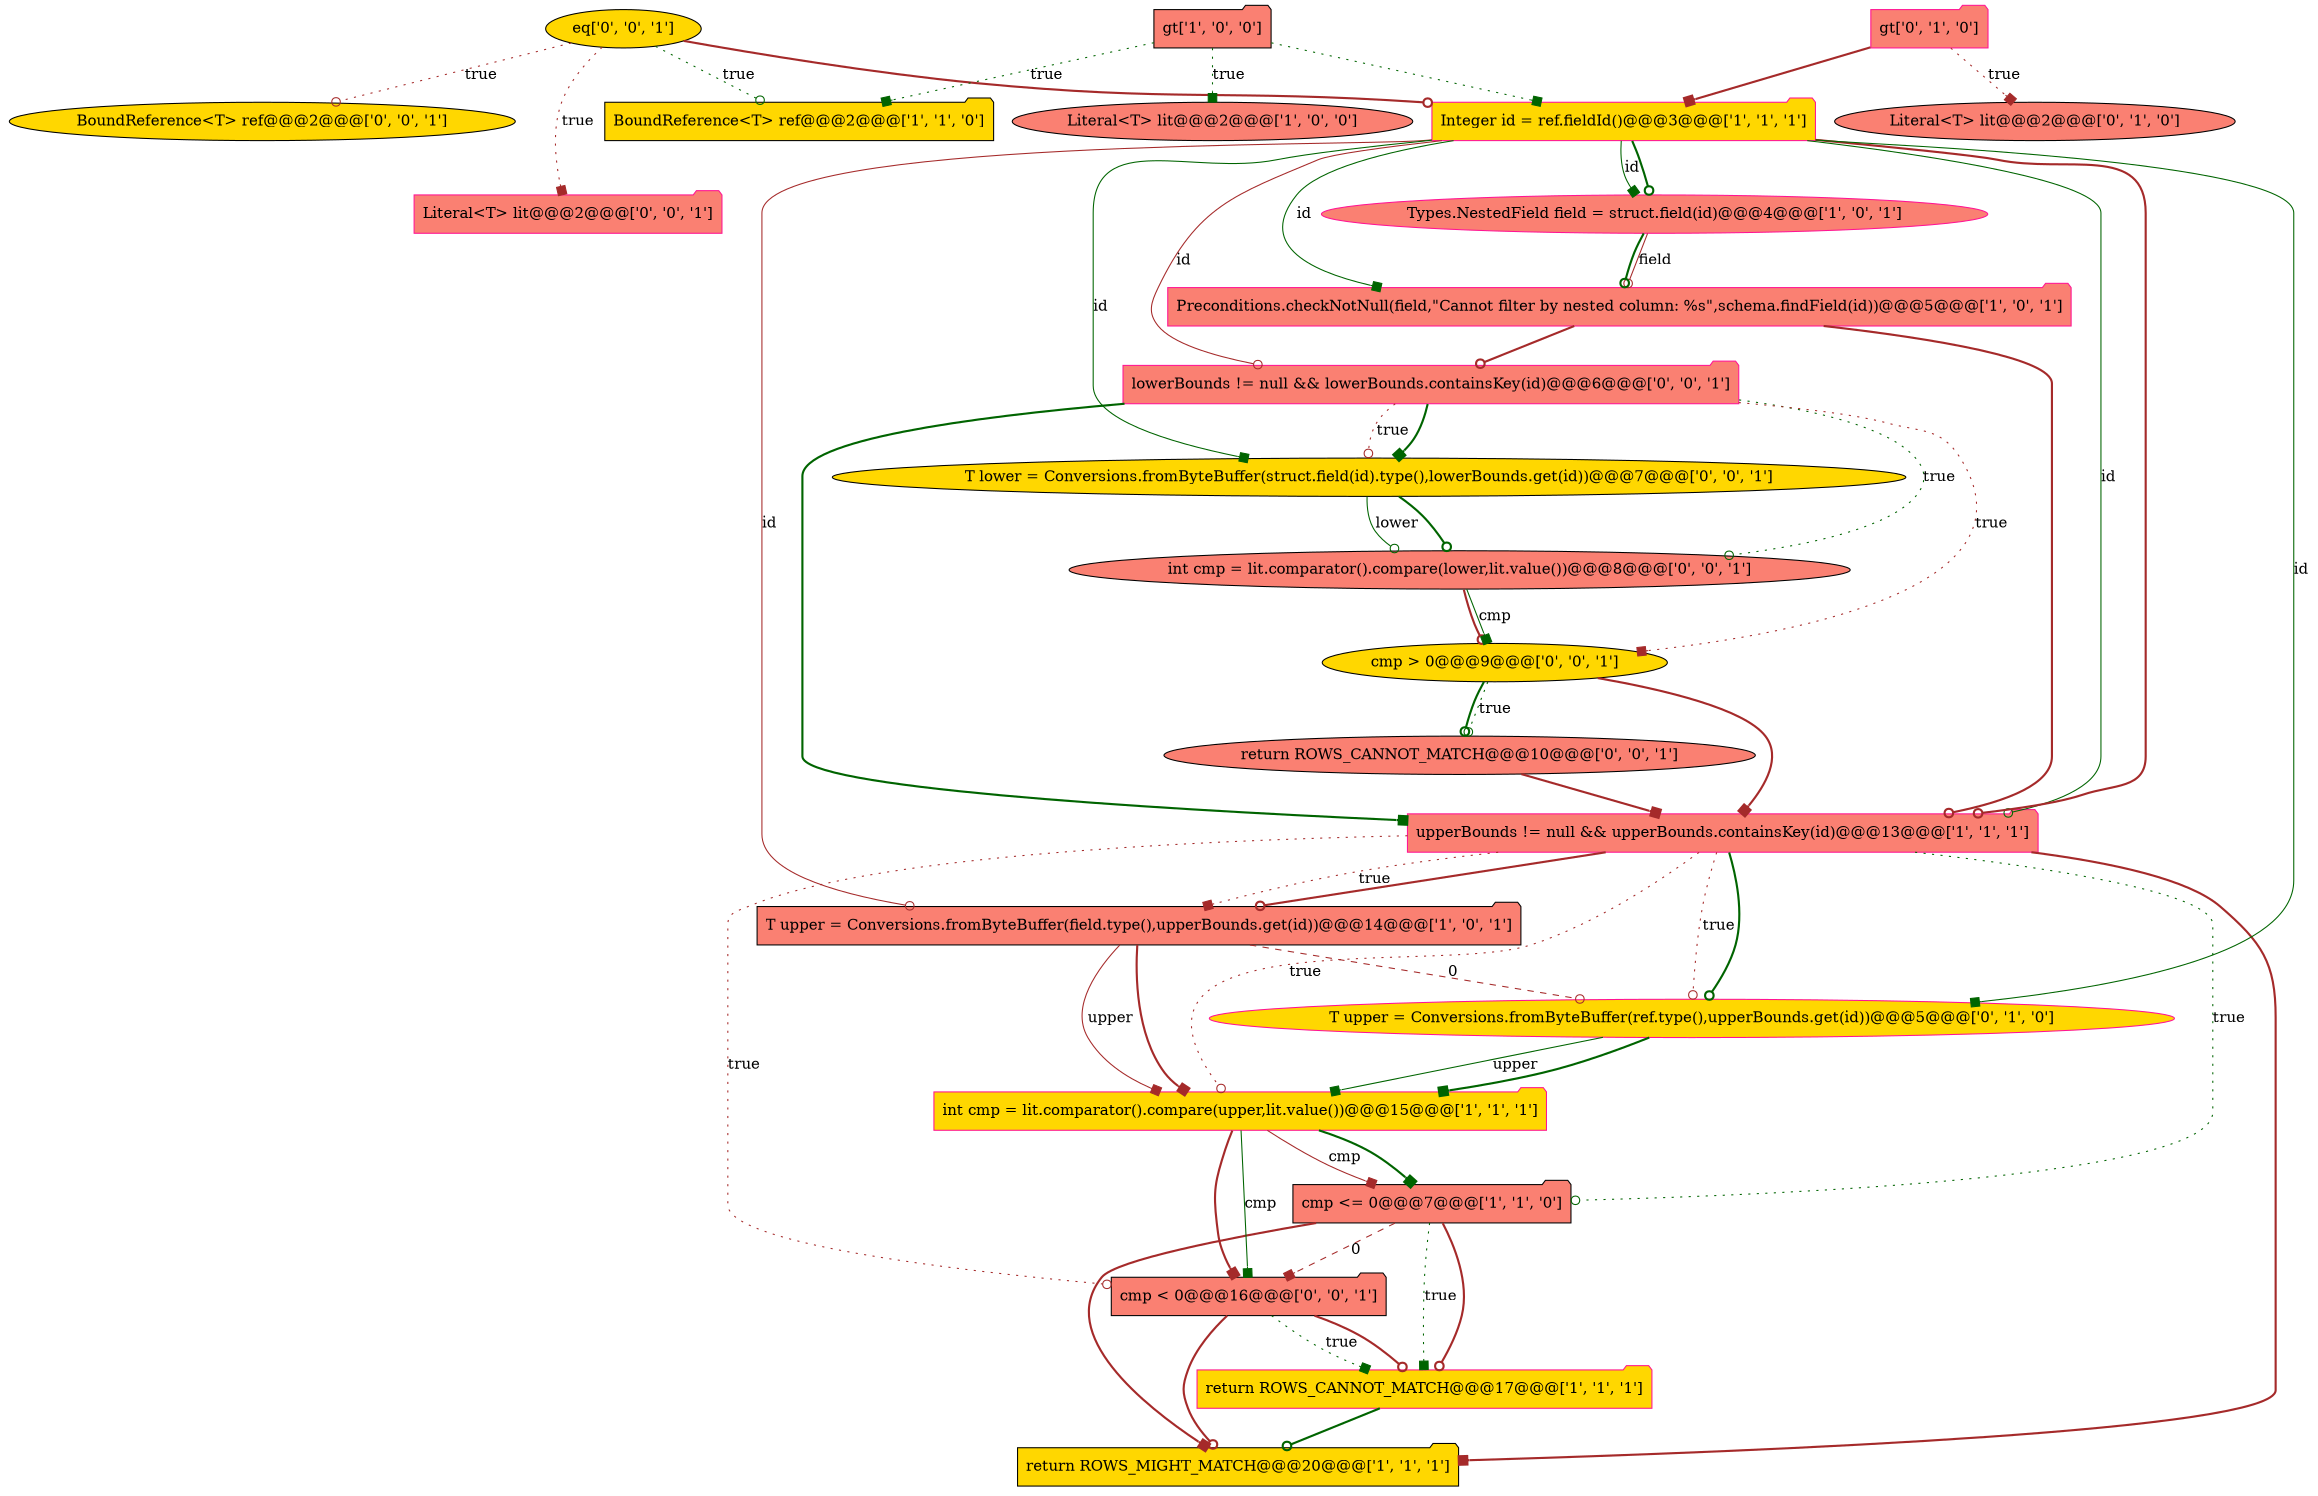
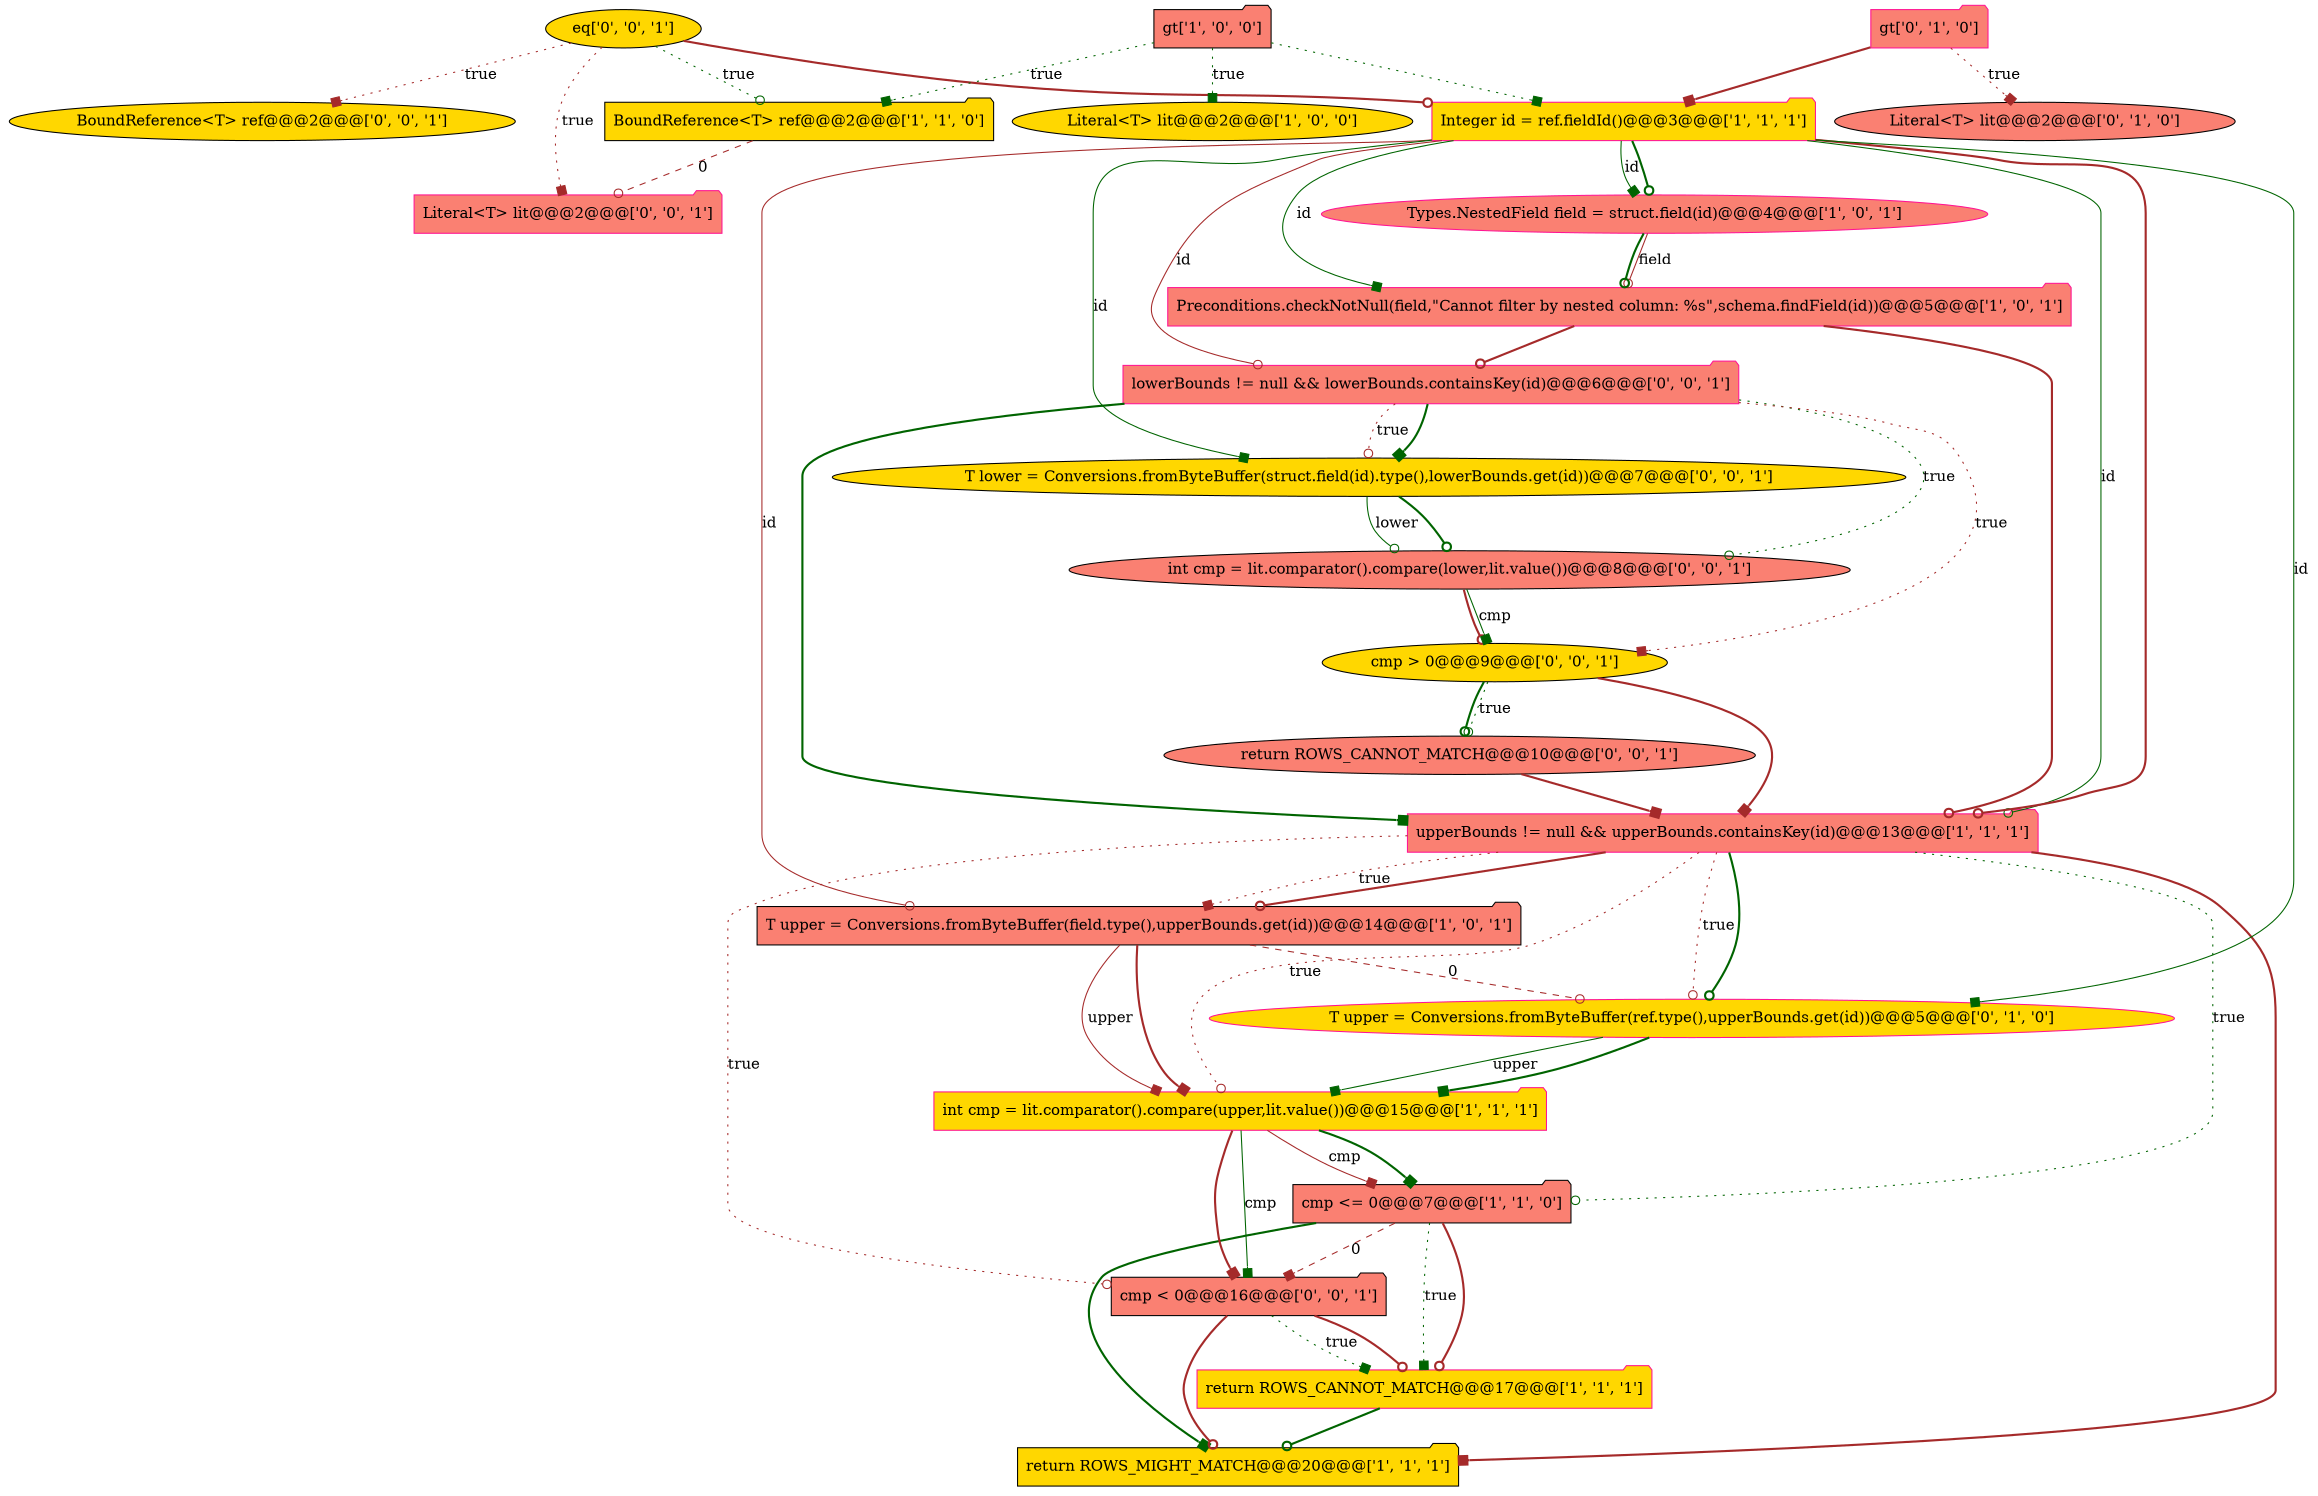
edge "eq['0', '0', '1']" -> "BoundReference<T> ref@@@2@@@['0', '0', '1']": arrowhead odot -> box
node "Literal<T> lit@@@2@@@['1', '0', '0']": fillcolor salmon -> gold
edge "BoundReference<T> ref@@@2@@@['1', '1', '0']" -> "Literal<T> lit@@@2@@@['0', '0', '1']": added, label "0"
edge "cmp <= 0@@@7@@@['1', '1', '0']" -> "return ROWS_MIGHT_MATCH@@@20@@@['1', '1', '1']": color brown -> darkgreen
